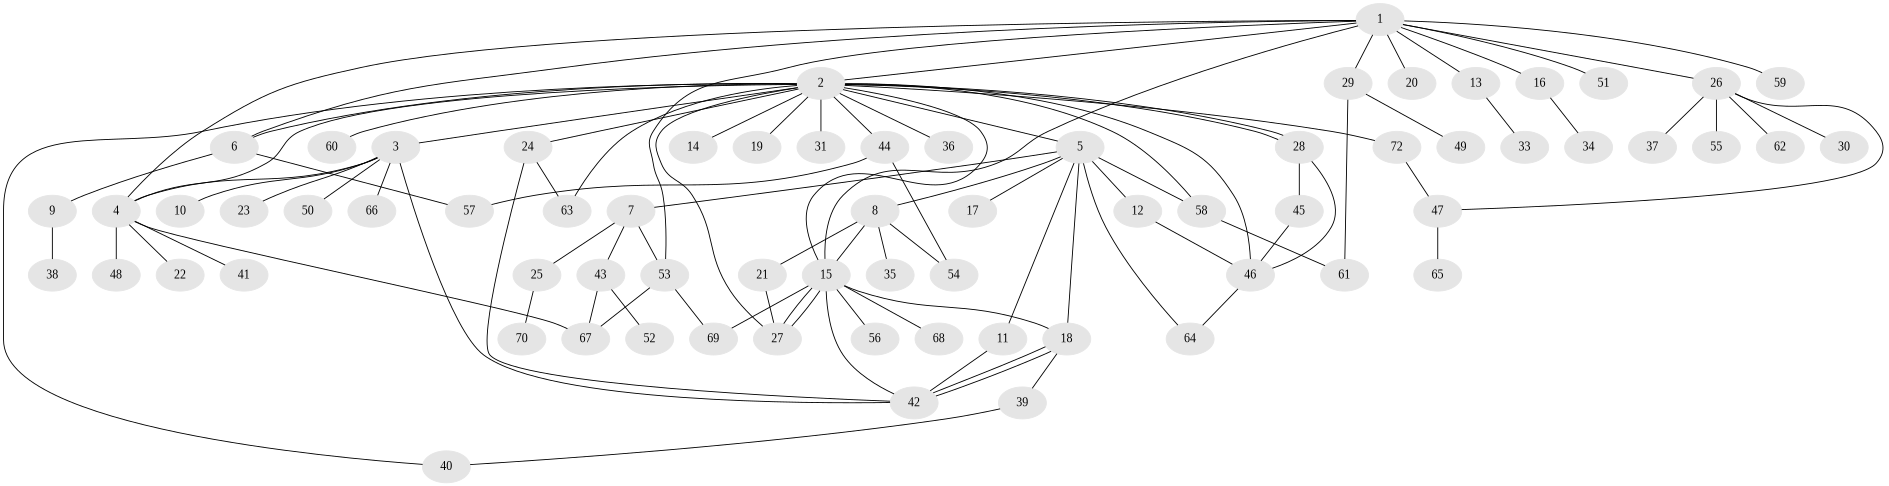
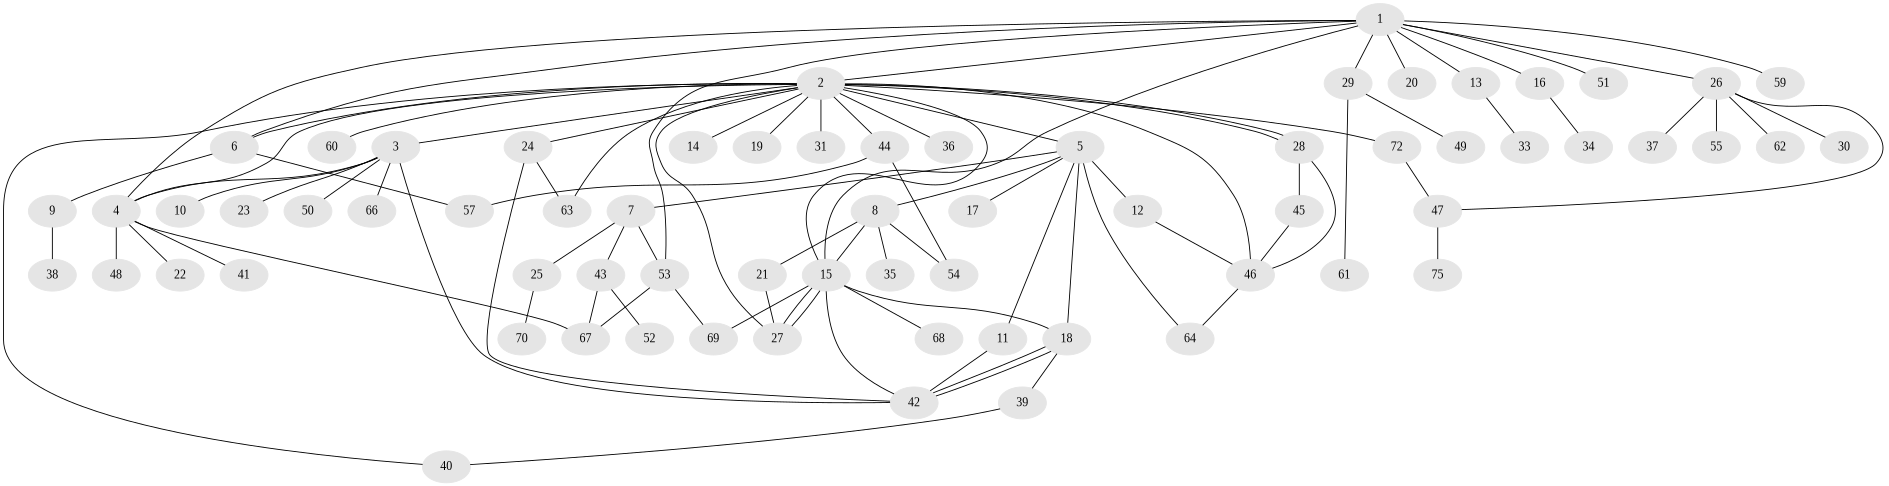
node "58": removed
node "65": label "65" -> "75"
node "56": removed
